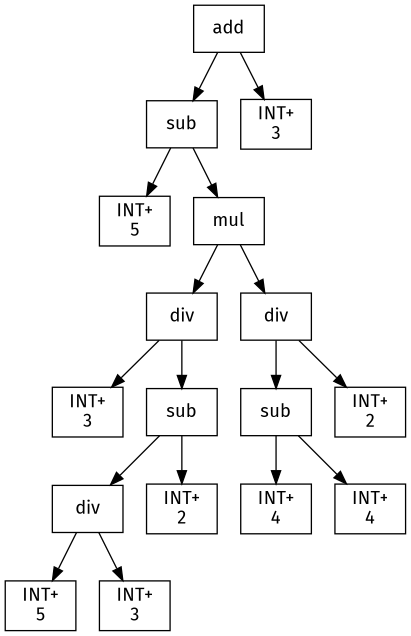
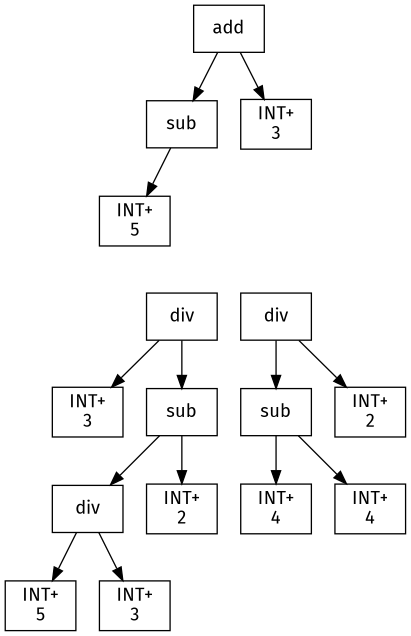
node "mul": removed
